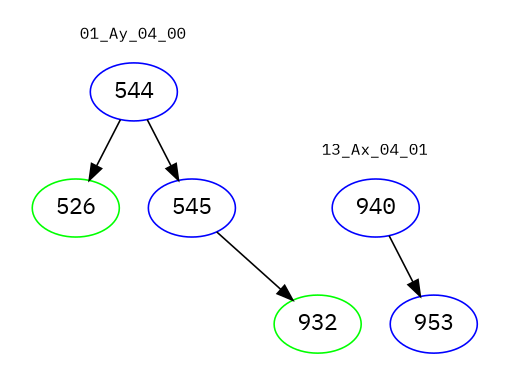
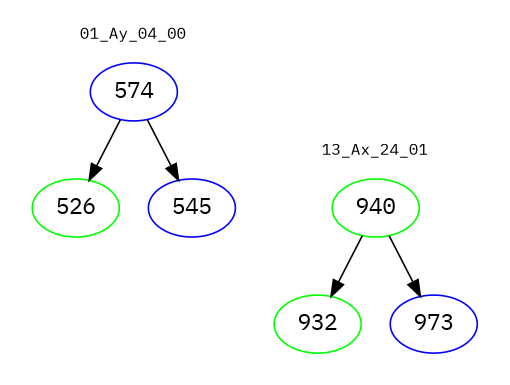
node "544": label "544" -> "574"
cluster "13_Ax_04_01": label "13_Ax_04_01" -> "13_Ax_24_01"
node "940": color blue -> green
edge "545" -> "932": now "940" -> "932"
node "953": label "953" -> "973"
